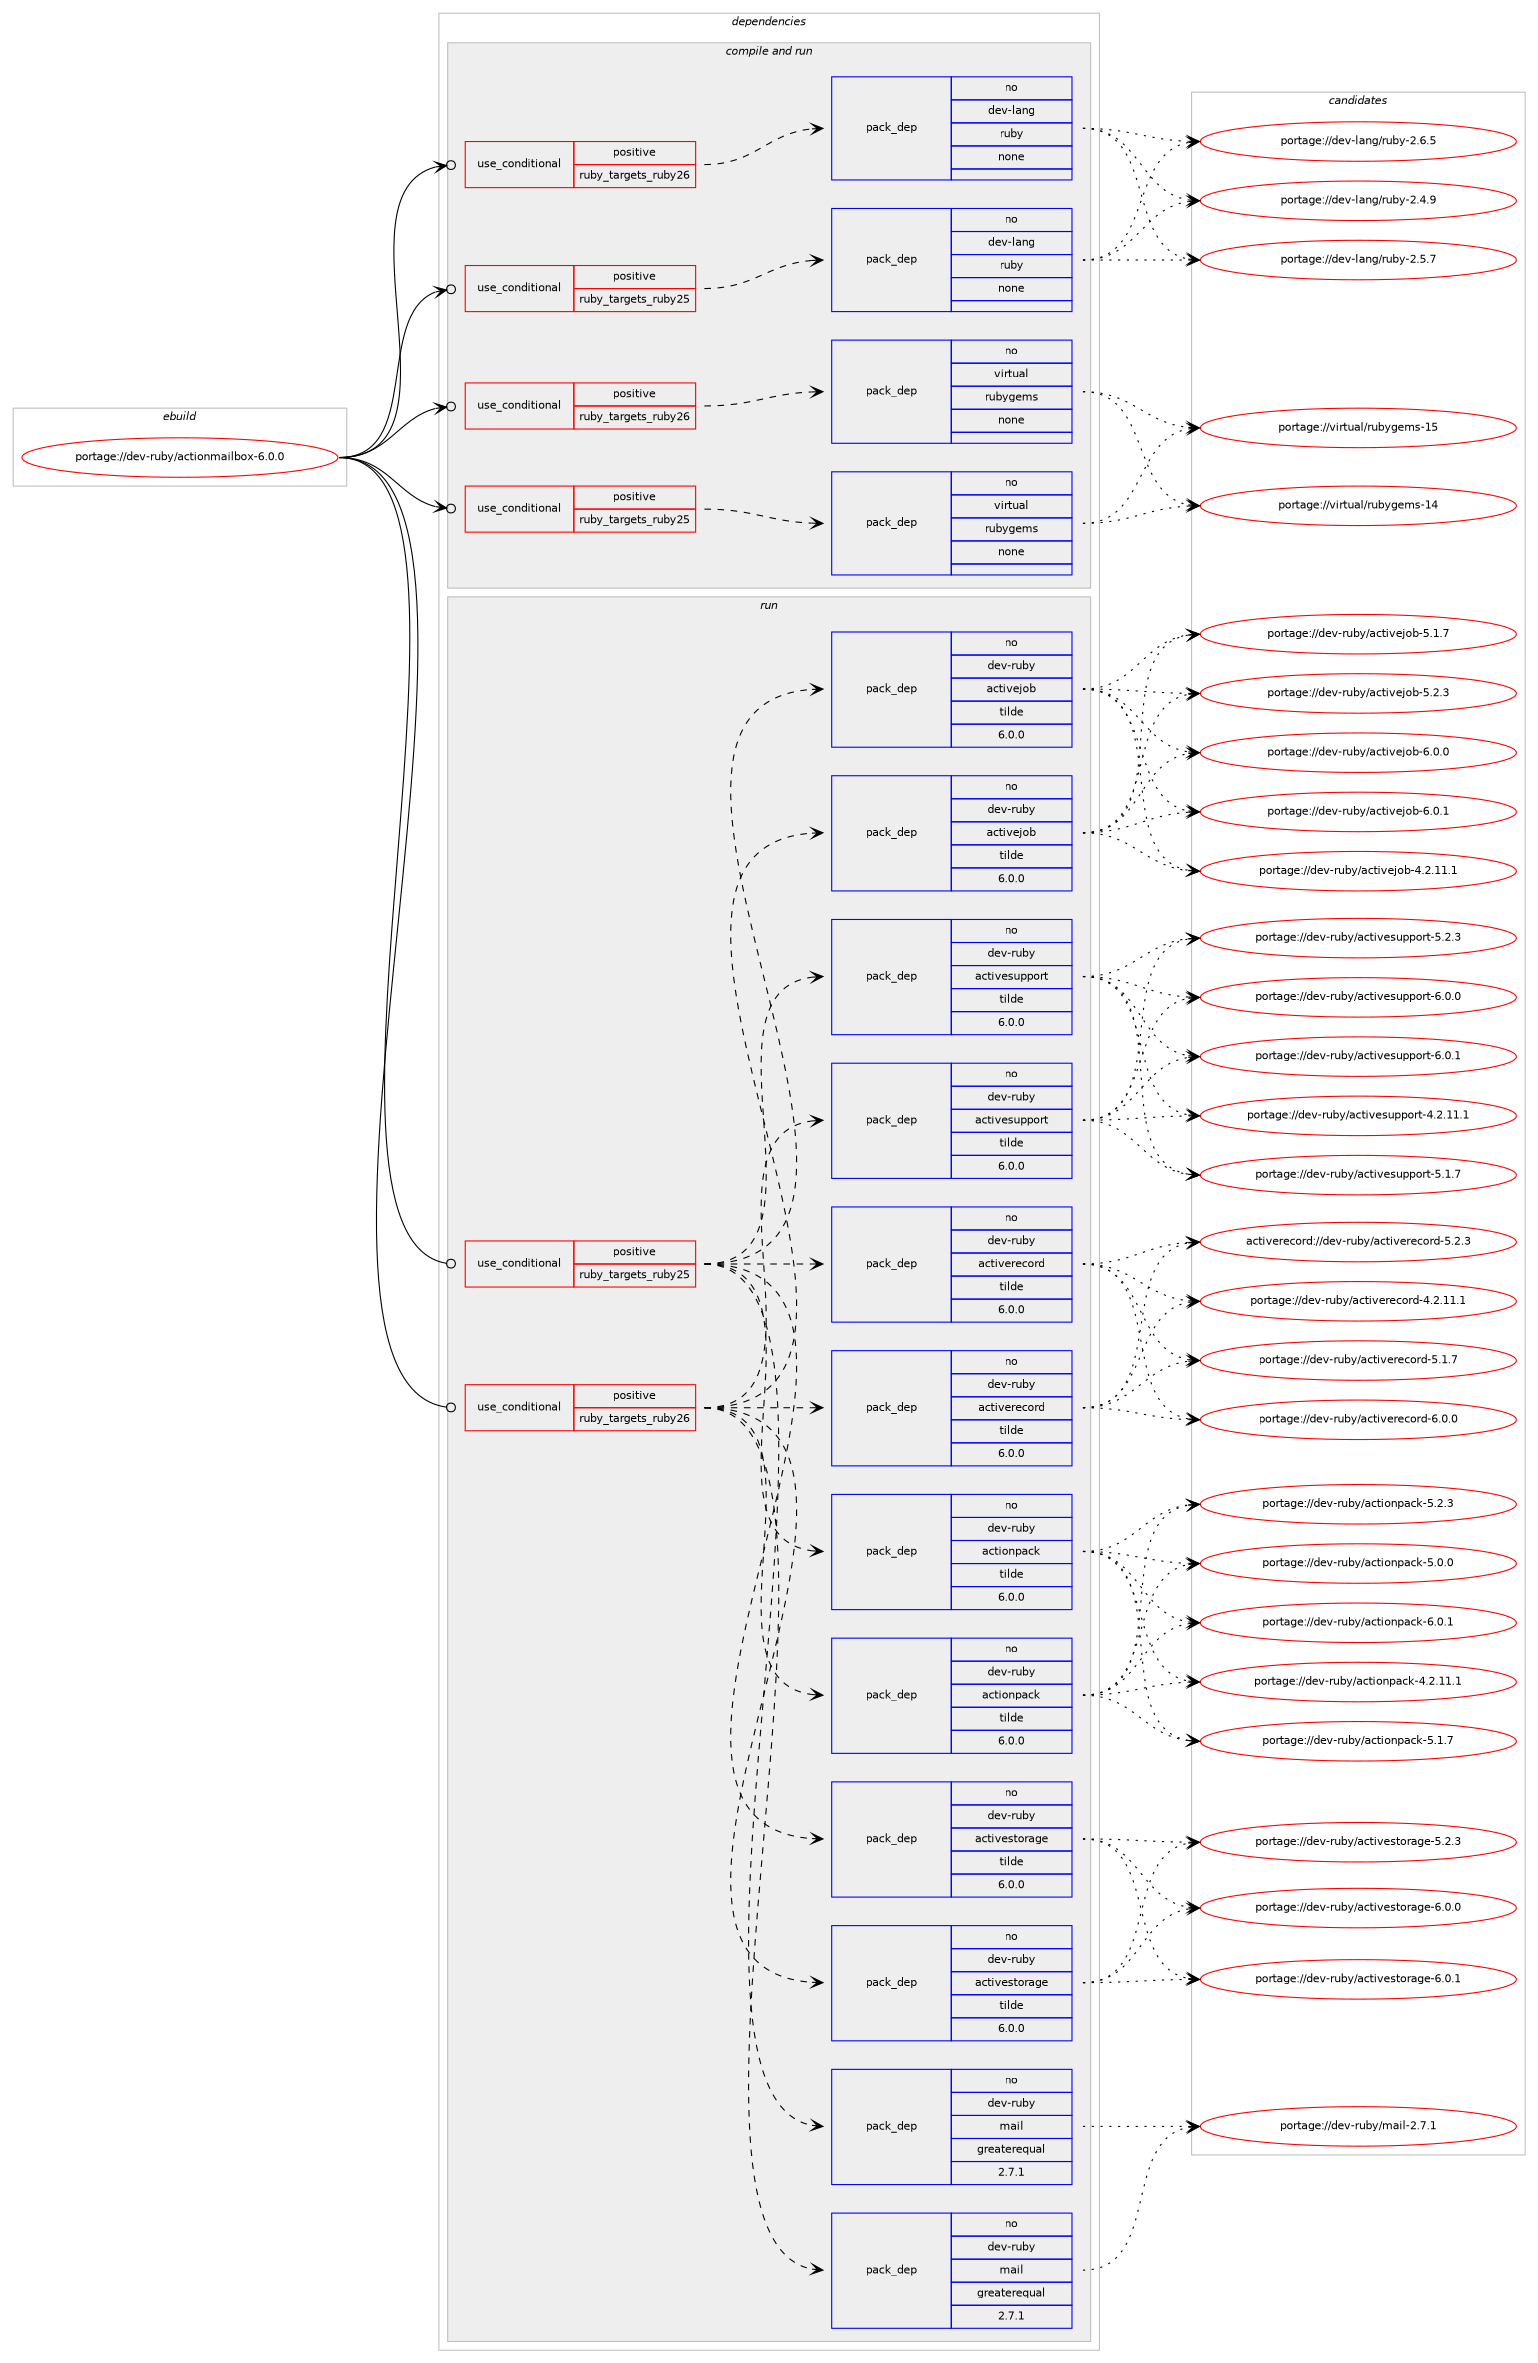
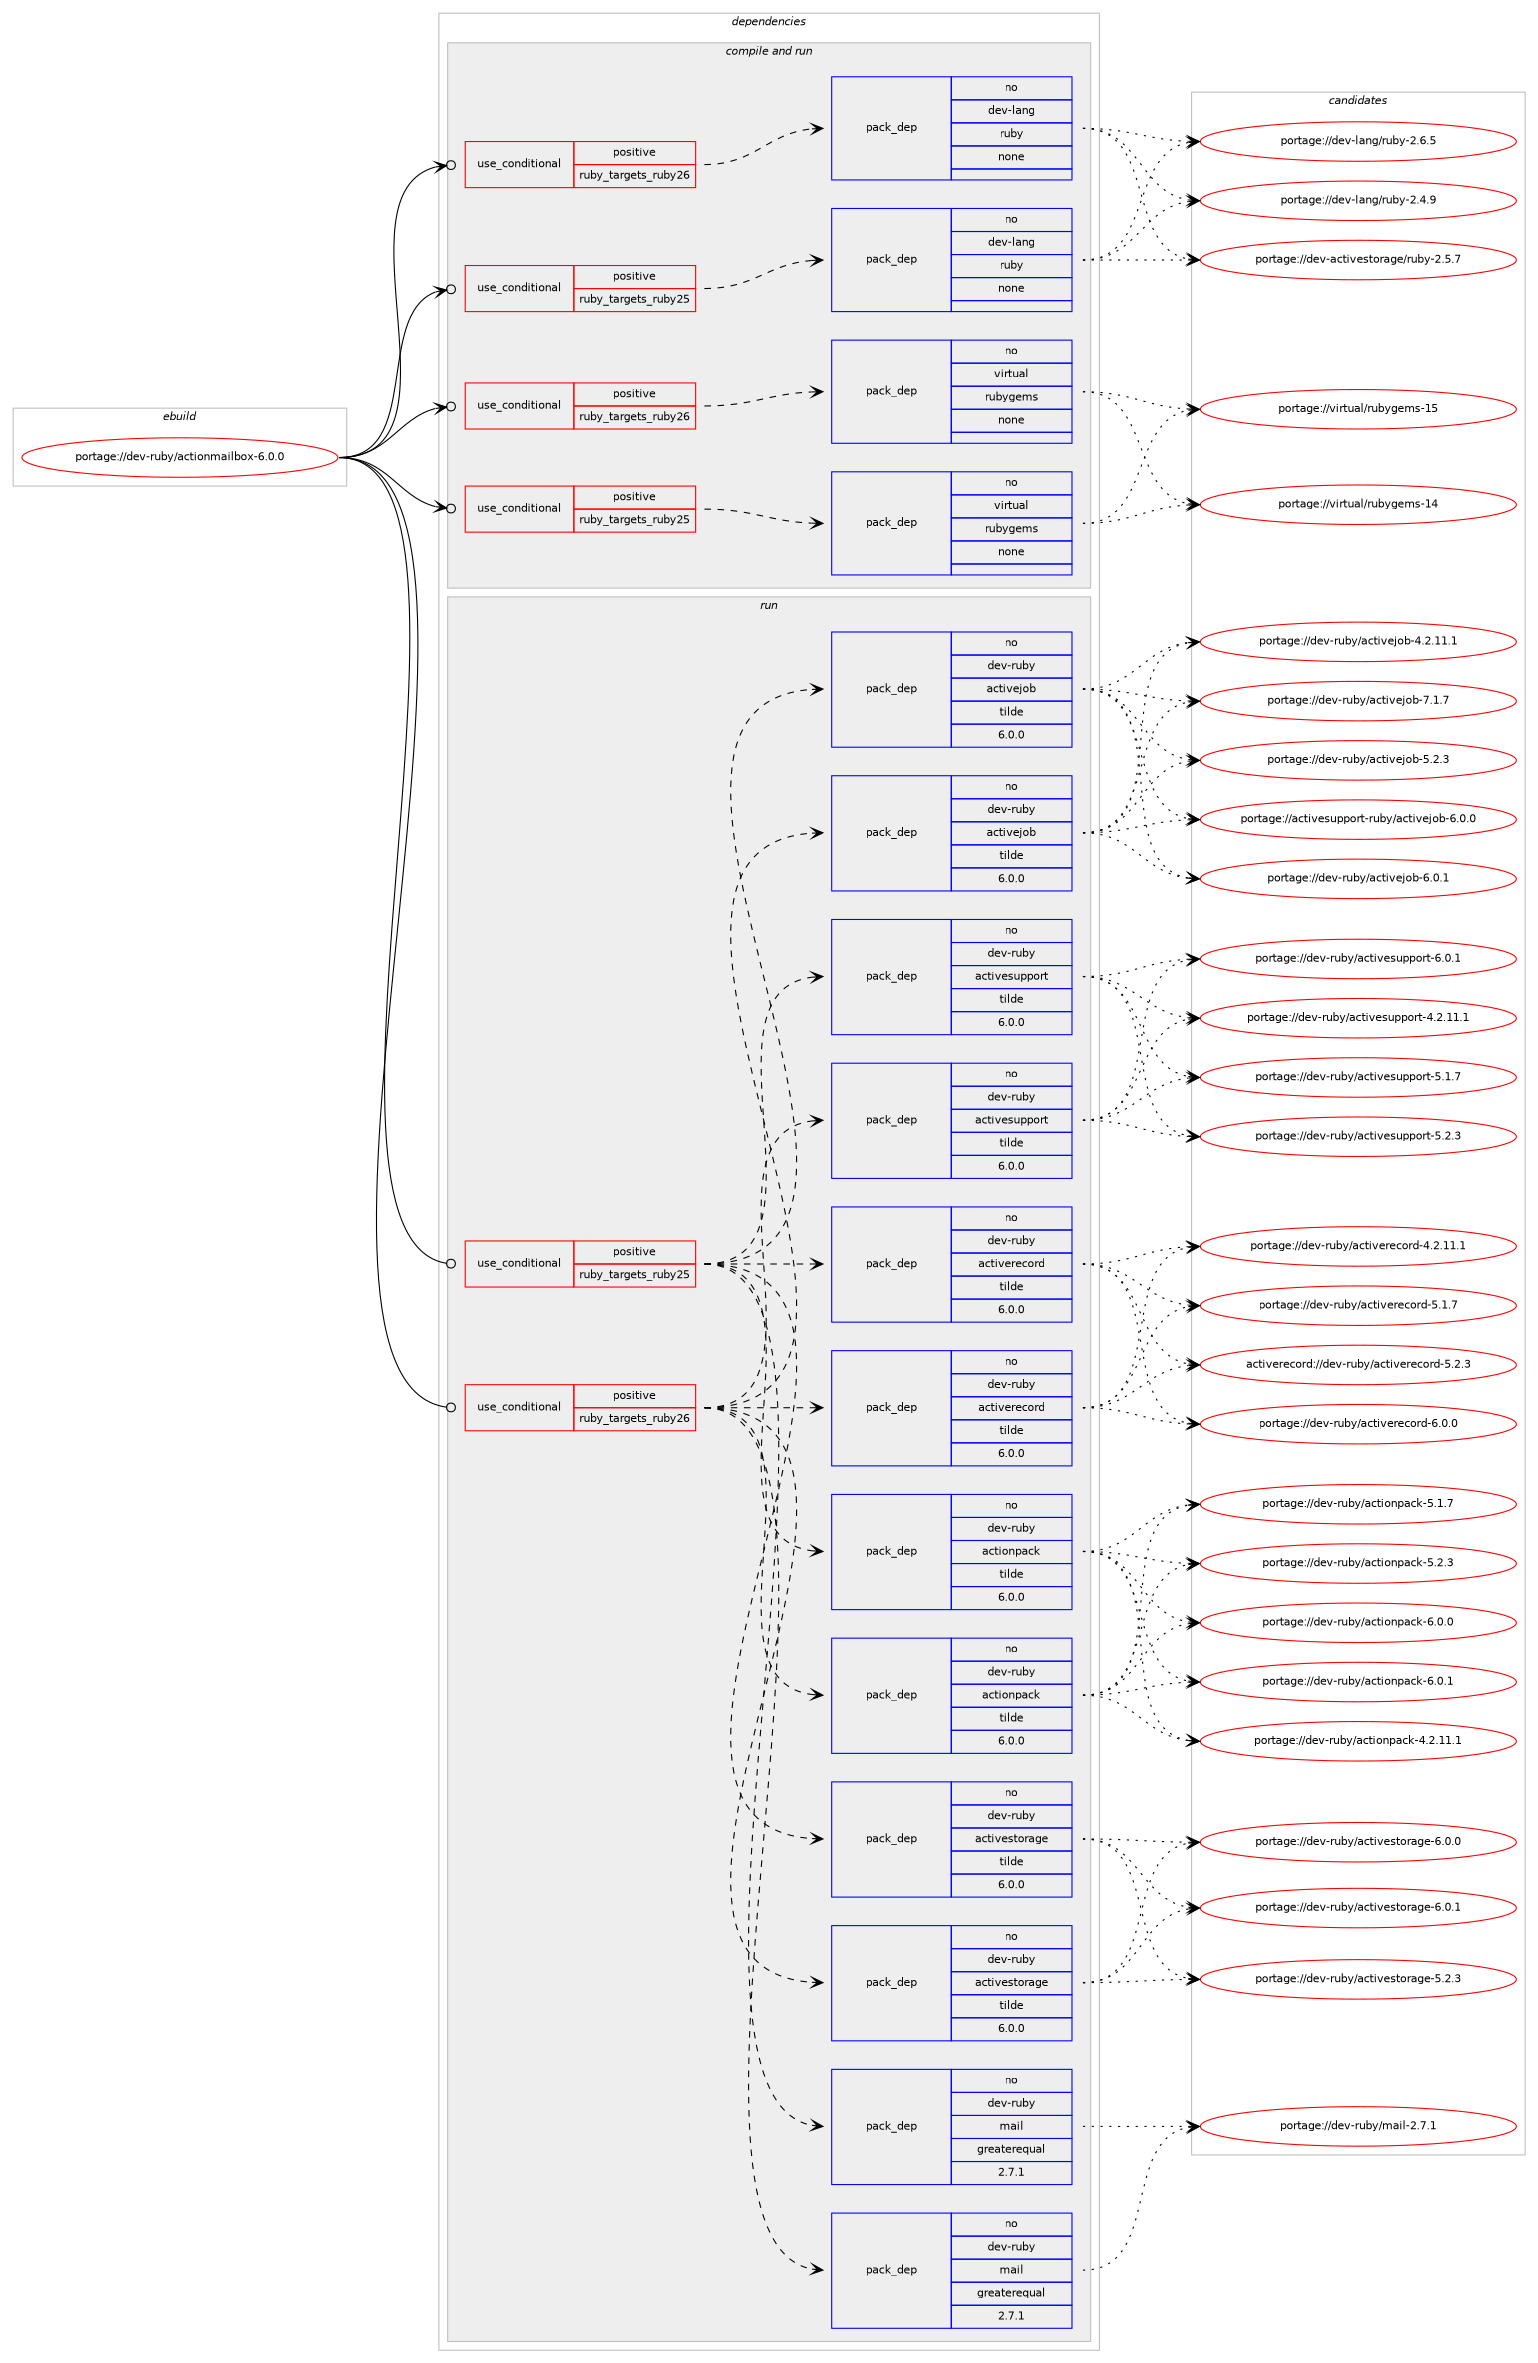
node "portage://dev-lang/ruby-2.5.7": label "portage://dev-lang/ruby-2.5.7" -> "portage://dev-activestorage/ruby-2.5.7"
node "portage://dev-ruby/activejob-5.1.7": label "portage://dev-ruby/activejob-5.1.7" -> "portage://dev-ruby/activejob-7.1.7"
node "portage://dev-ruby/activejob-6.0.0": label "portage://dev-ruby/activejob-6.0.0" -> "portage://activesupport-ruby/activejob-6.0.0"
node "portage://dev-ruby/activesupport-6.0.0": removed
node "portage://dev-ruby/actionpack-5.0.0": label "portage://dev-ruby/actionpack-5.0.0" -> "portage://dev-ruby/actionpack-6.0.0"
